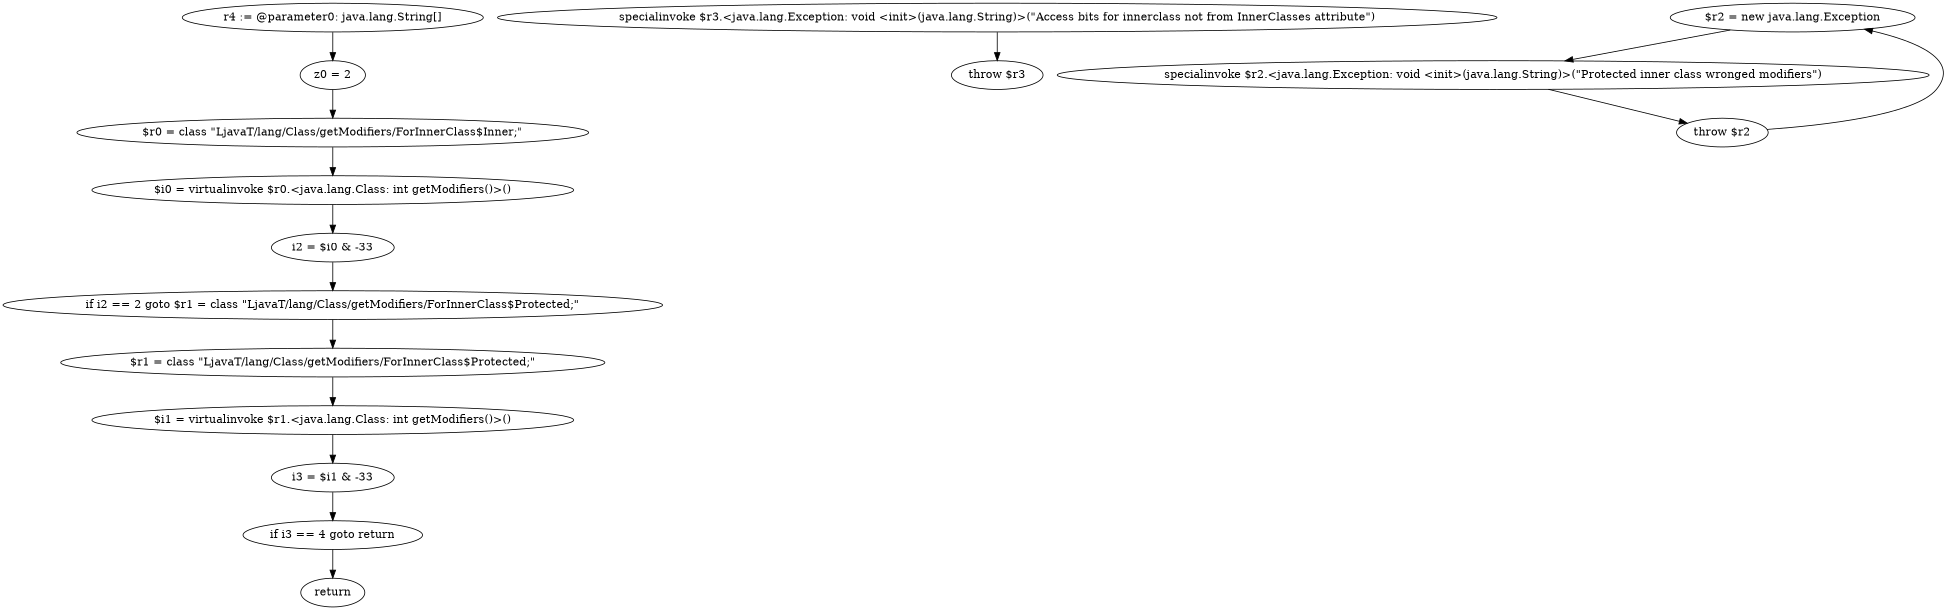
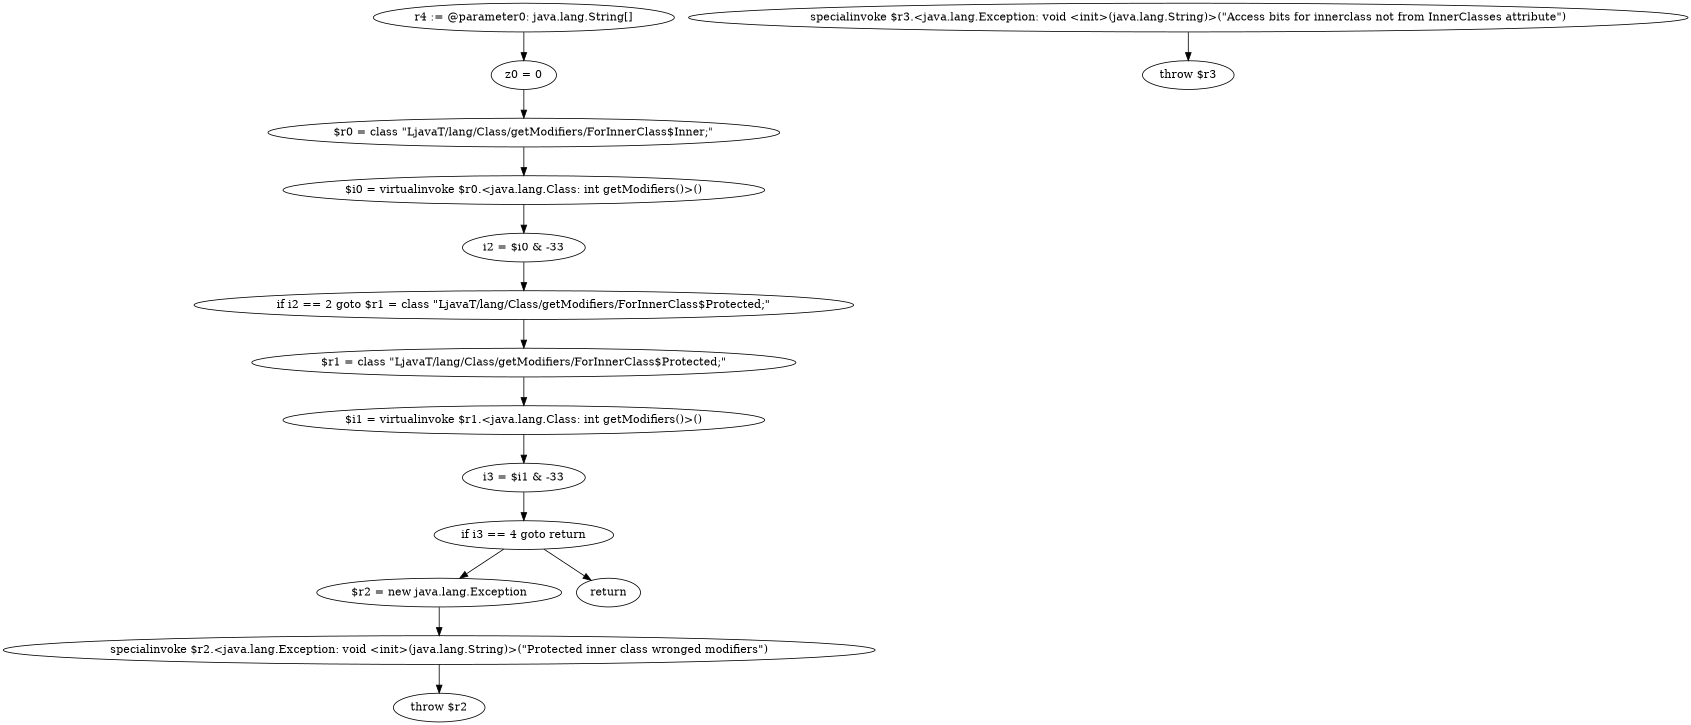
node "z0 = 2": label "z0 = 2" -> "z0 = 0"
edge "throw $r2" -> "$r2 = new java.lang.Exception": now "if i3 == 4 goto return" -> "$r2 = new java.lang.Exception"
